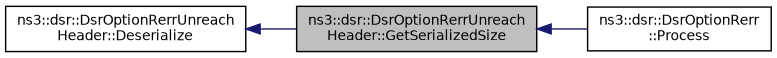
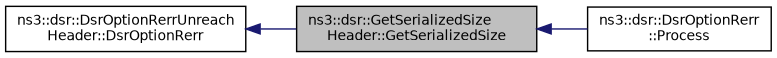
node "ns3::dsr::DsrOptionRerrUnreach Header::Deserialize": label "ns3::dsr::DsrOptionRerrUnreach Header::Deserialize" -> "ns3::dsr::DsrOptionRerrUnreach Header::DsrOptionRerr"
node "ns3::dsr::DsrOptionRerrUnreach Header::GetSerializedSize": label "ns3::dsr::DsrOptionRerrUnreach Header::GetSerializedSize" -> "ns3::dsr::GetSerializedSize Header::GetSerializedSize"
